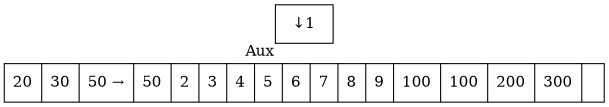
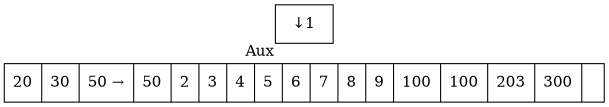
node "20": text "200" -> "203"
